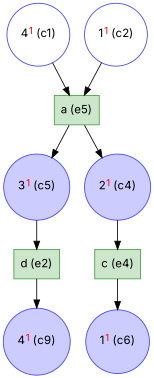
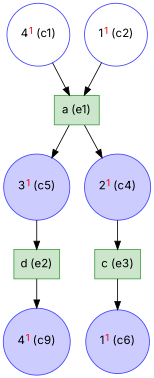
node "a (e5)": label "a (e5)" -> "a (e1)"
node "c (e4)": label "c (e4)" -> "c (e3)"
